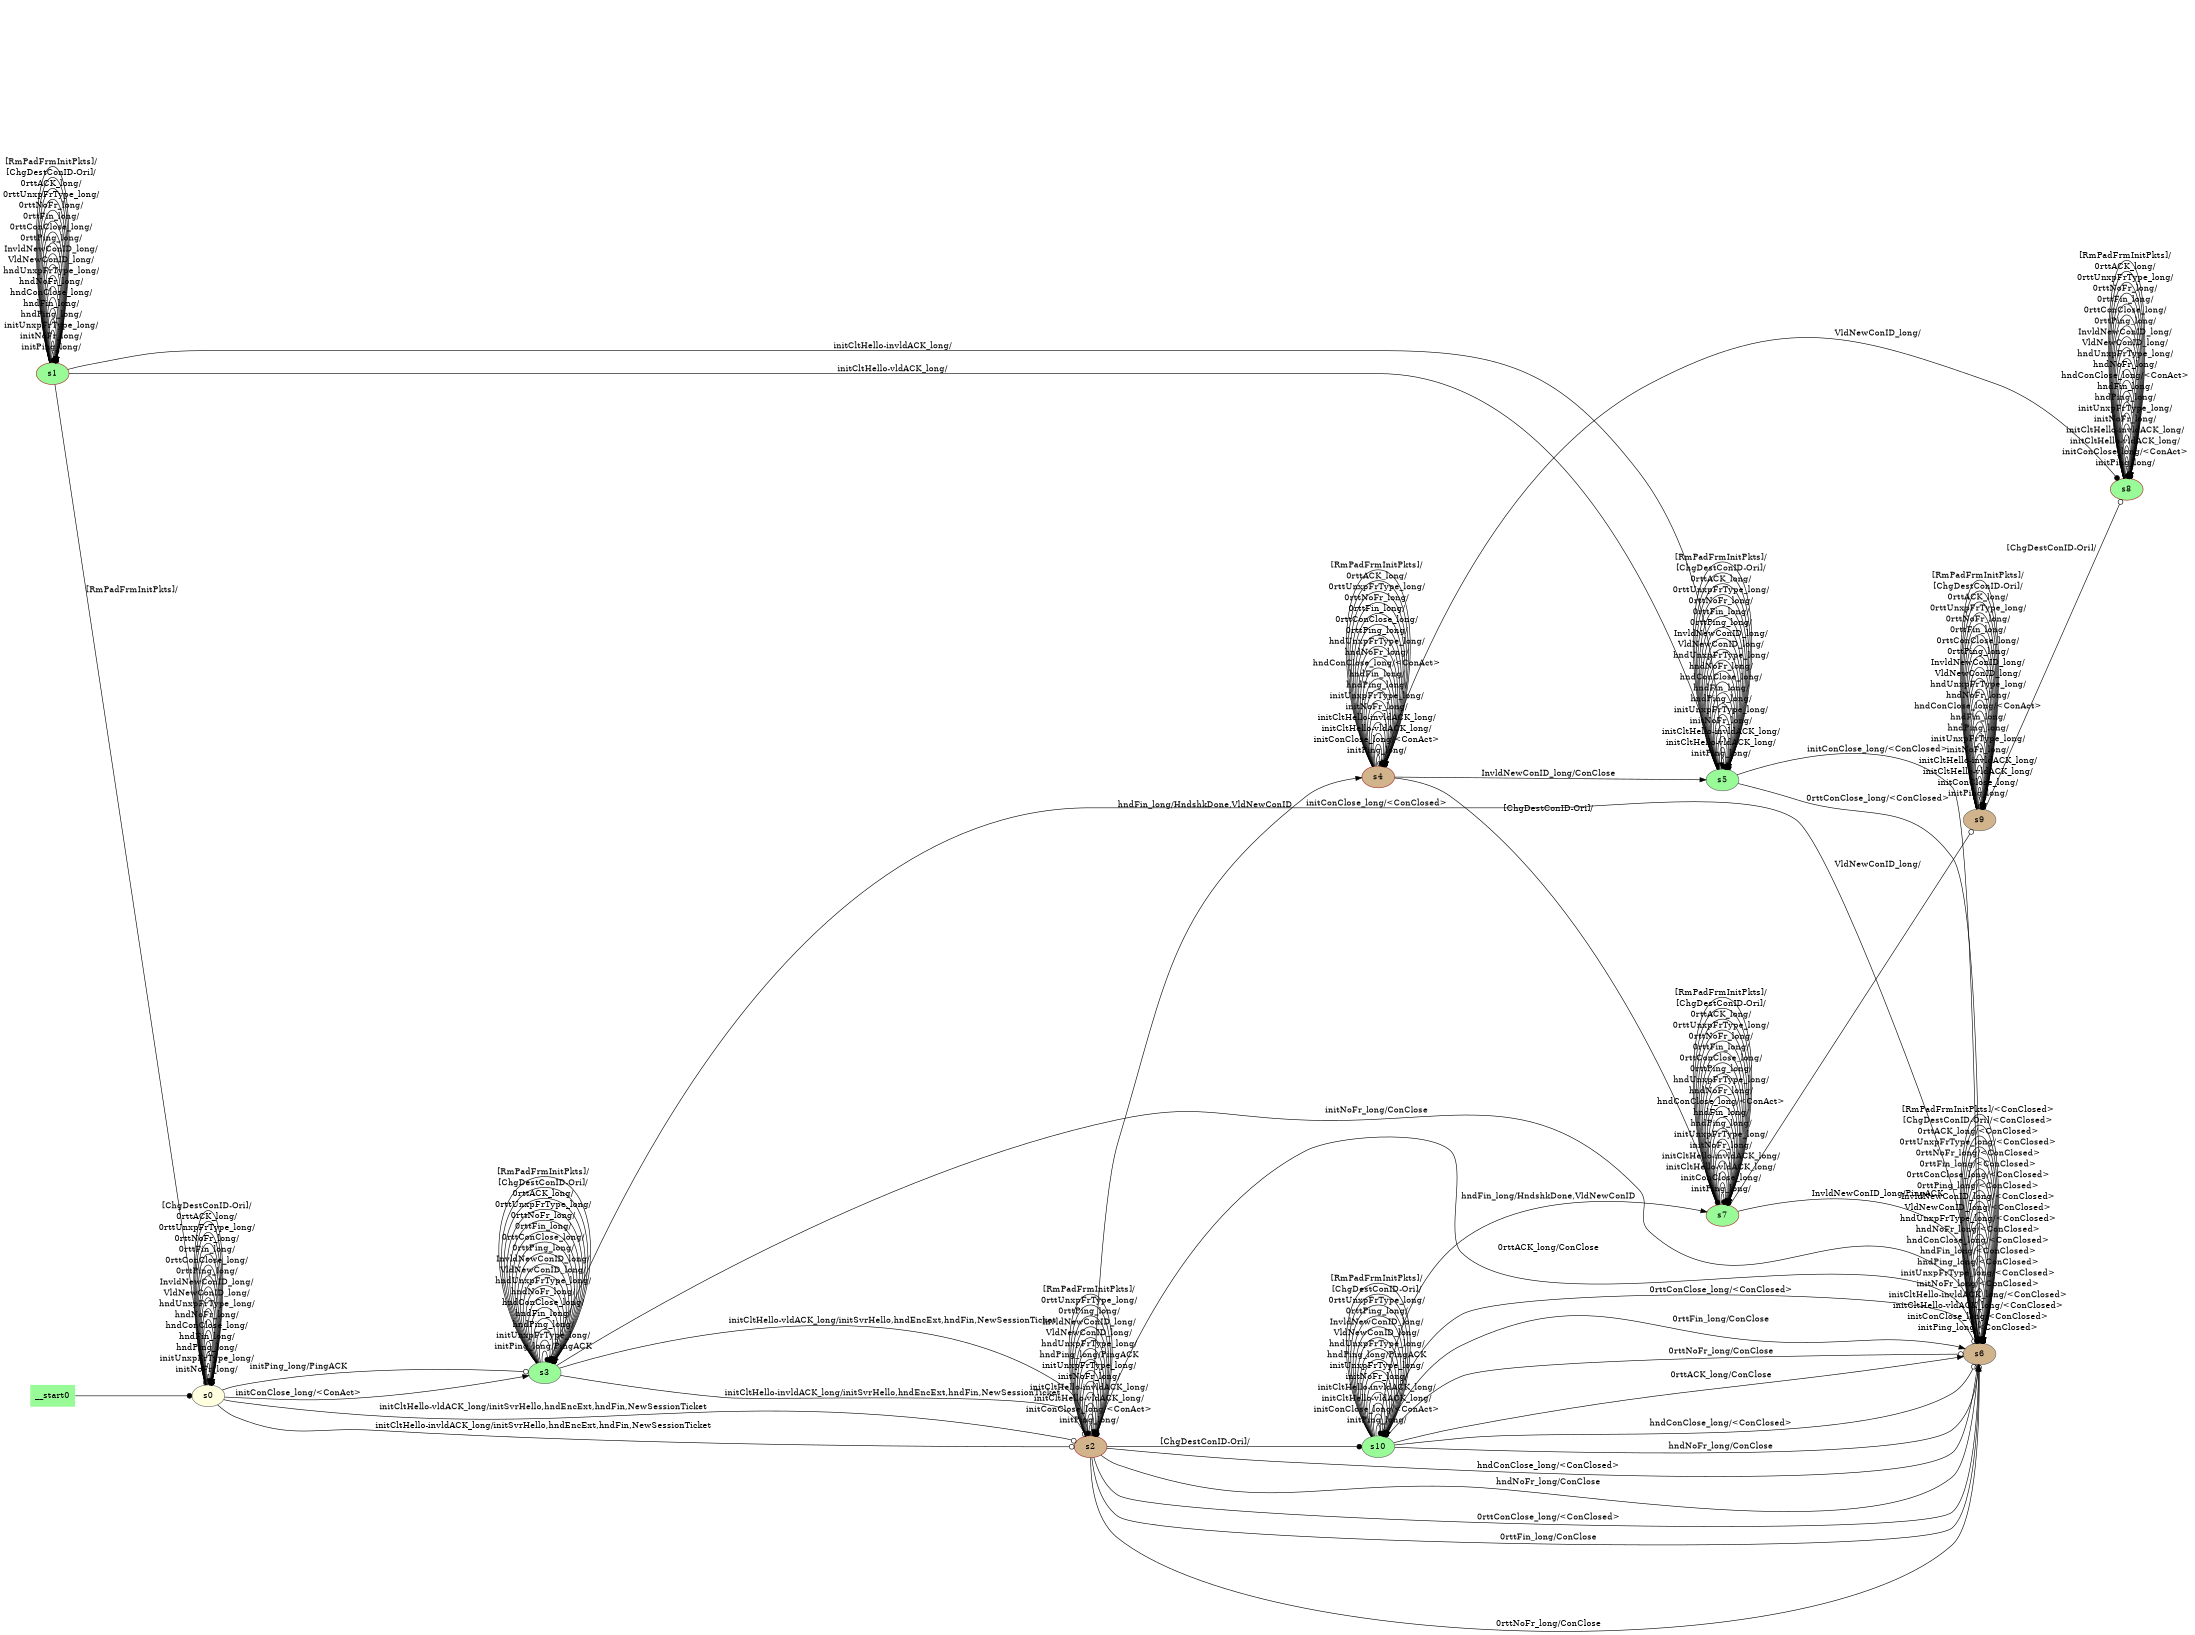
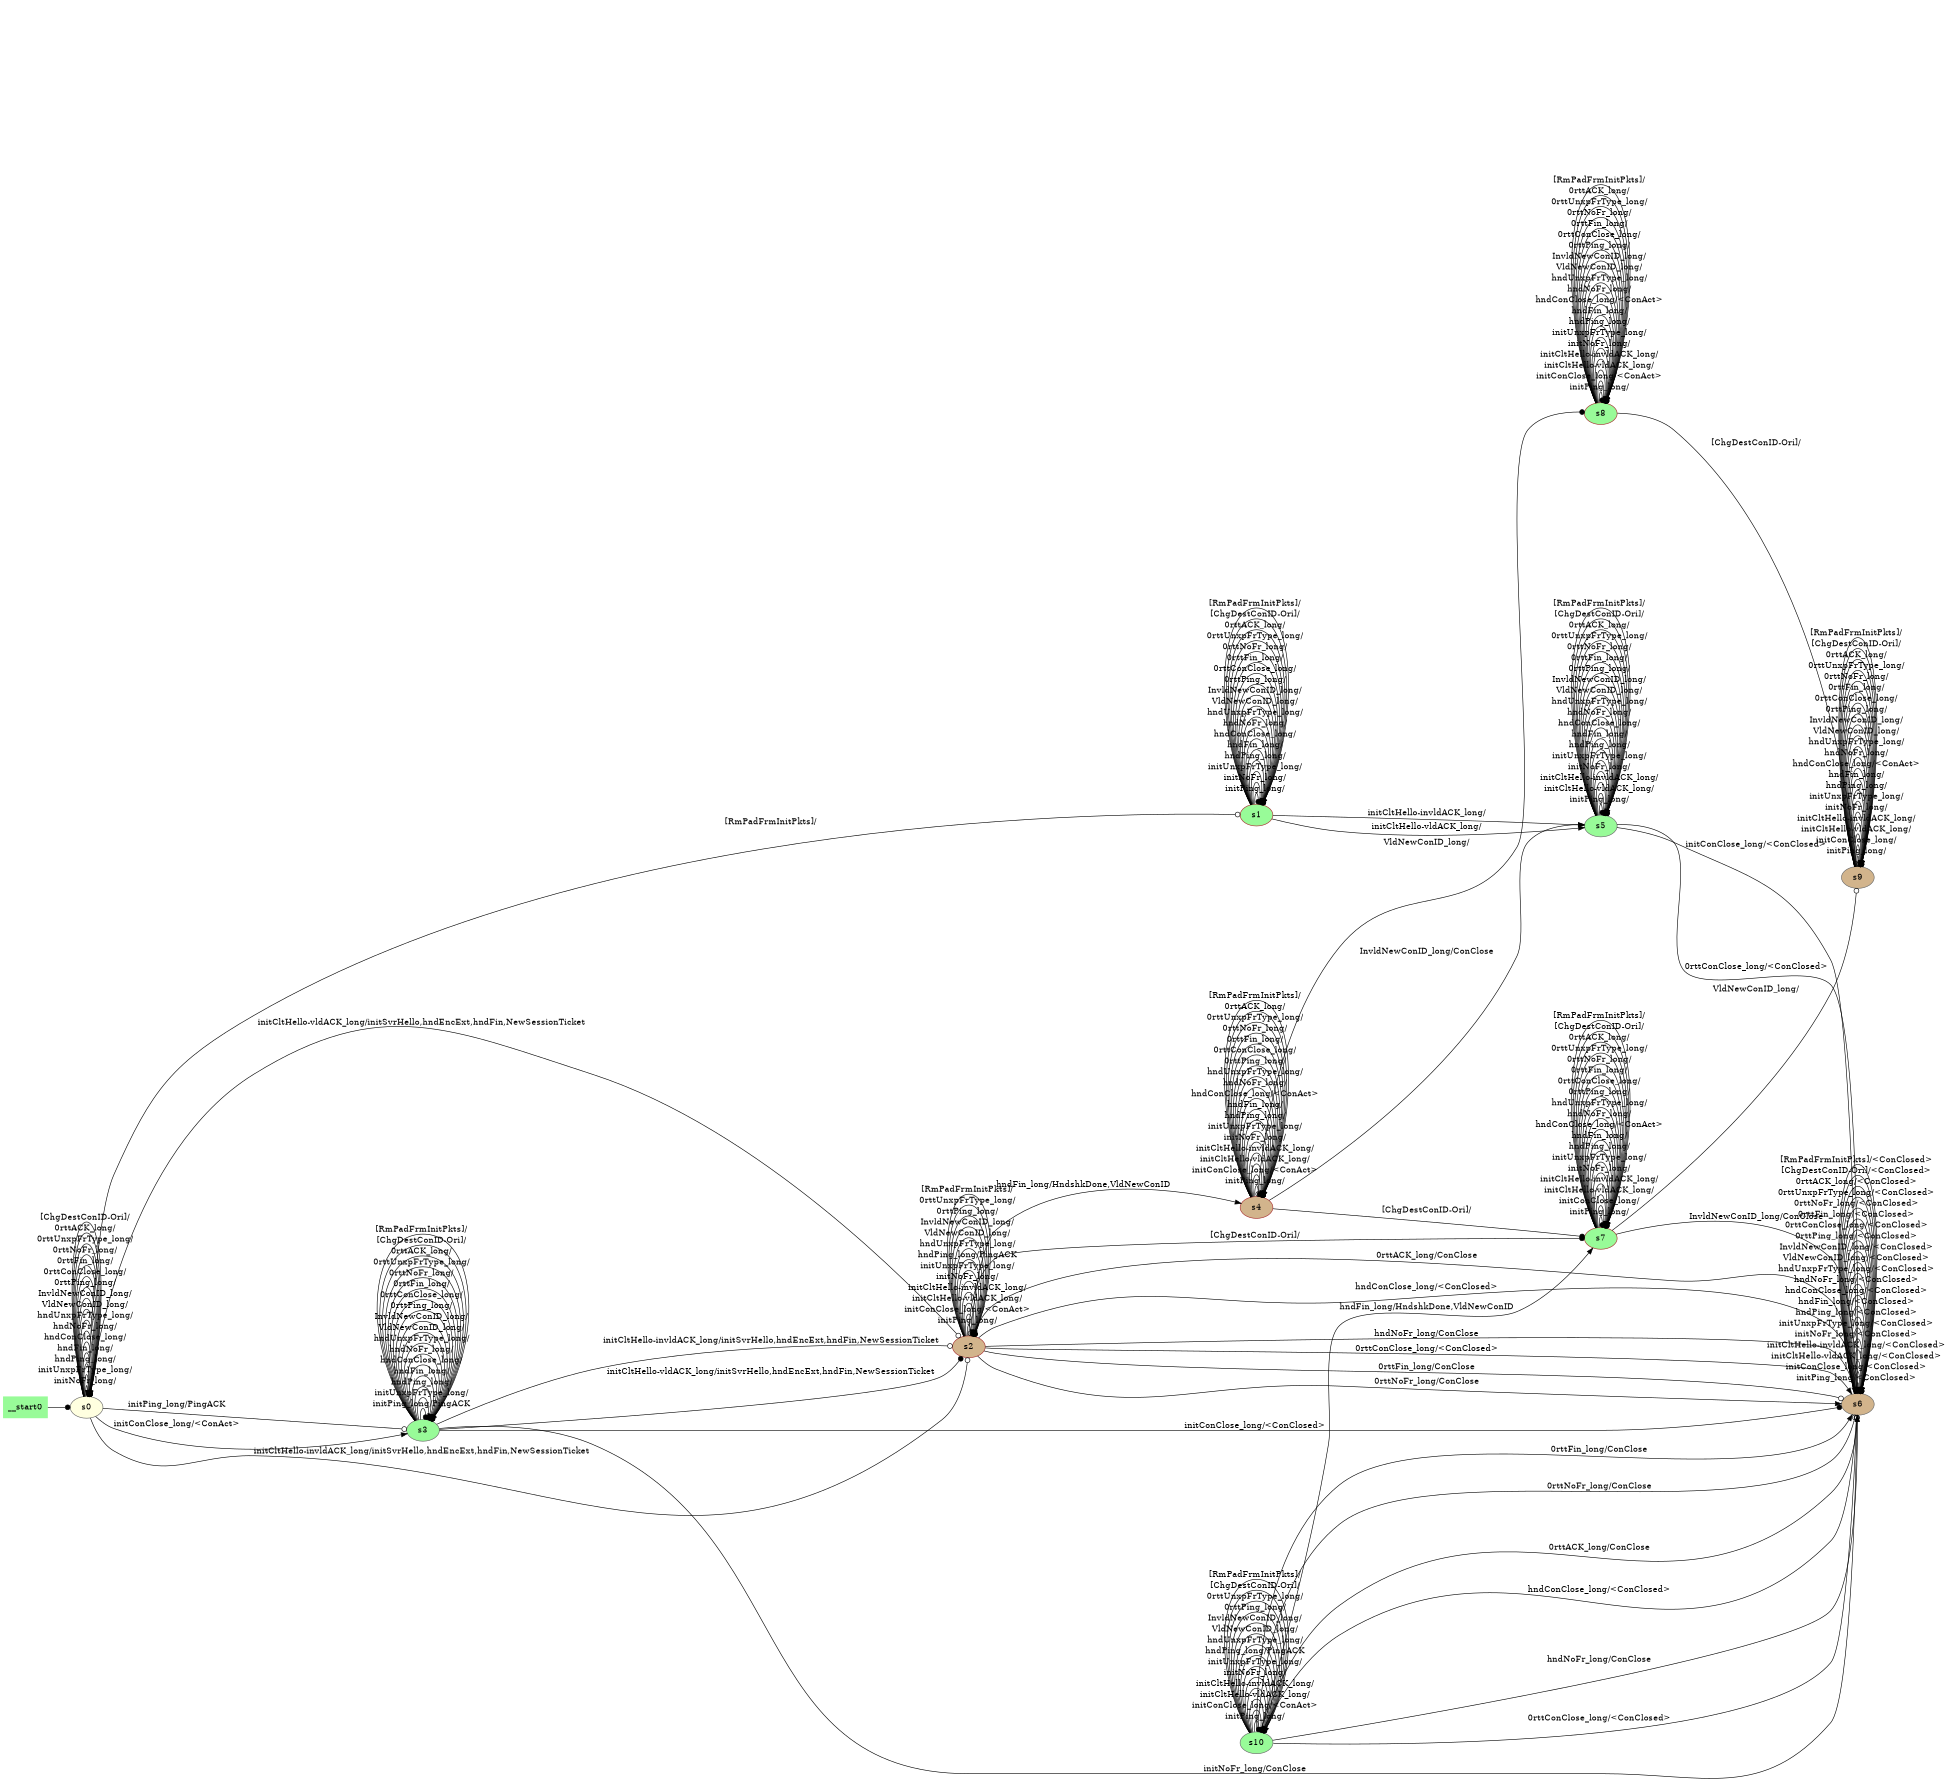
edge "s9" -> "s8": reversed
edge "s1" -> "s0": reversed
edge "s7" -> "s6": label "InvldNewConID_long/PingACK " -> "InvldNewConID_long/ConClose "
edge "s2" -> "s10": now "s2" -> "s7"
